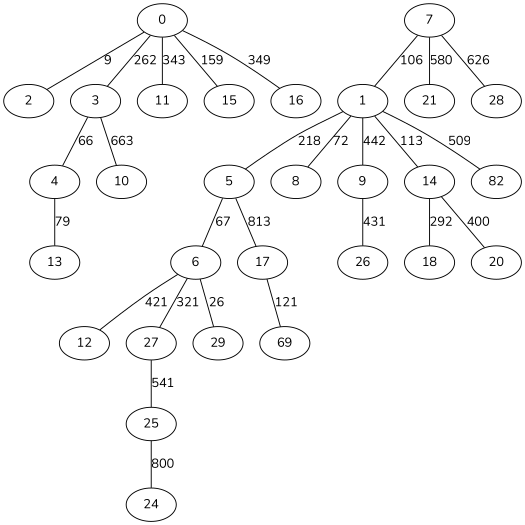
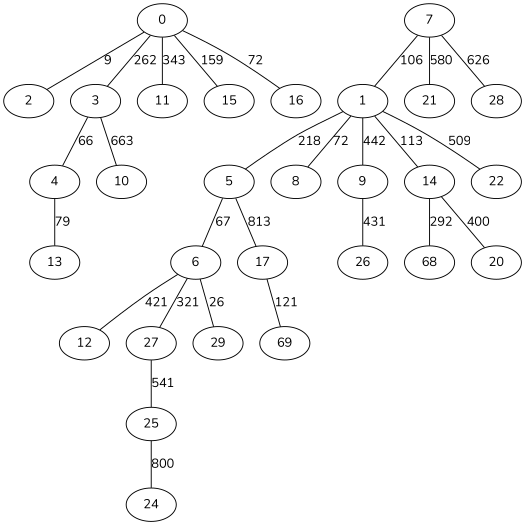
edge "0" -- "16": label "349" -> "72"
node "82": label "82" -> "22"
node "18": label "18" -> "68"
